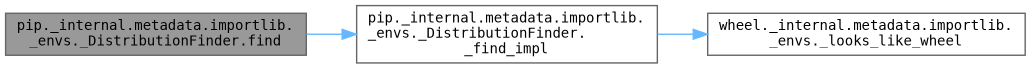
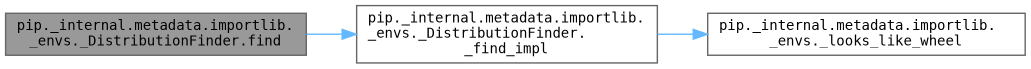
node "wheel._internal.metadata.importlib. _envs._looks_like_wheel": label "wheel._internal.metadata.importlib. _envs._looks_like_wheel" -> "pip._internal.metadata.importlib. _envs._looks_like_wheel"
